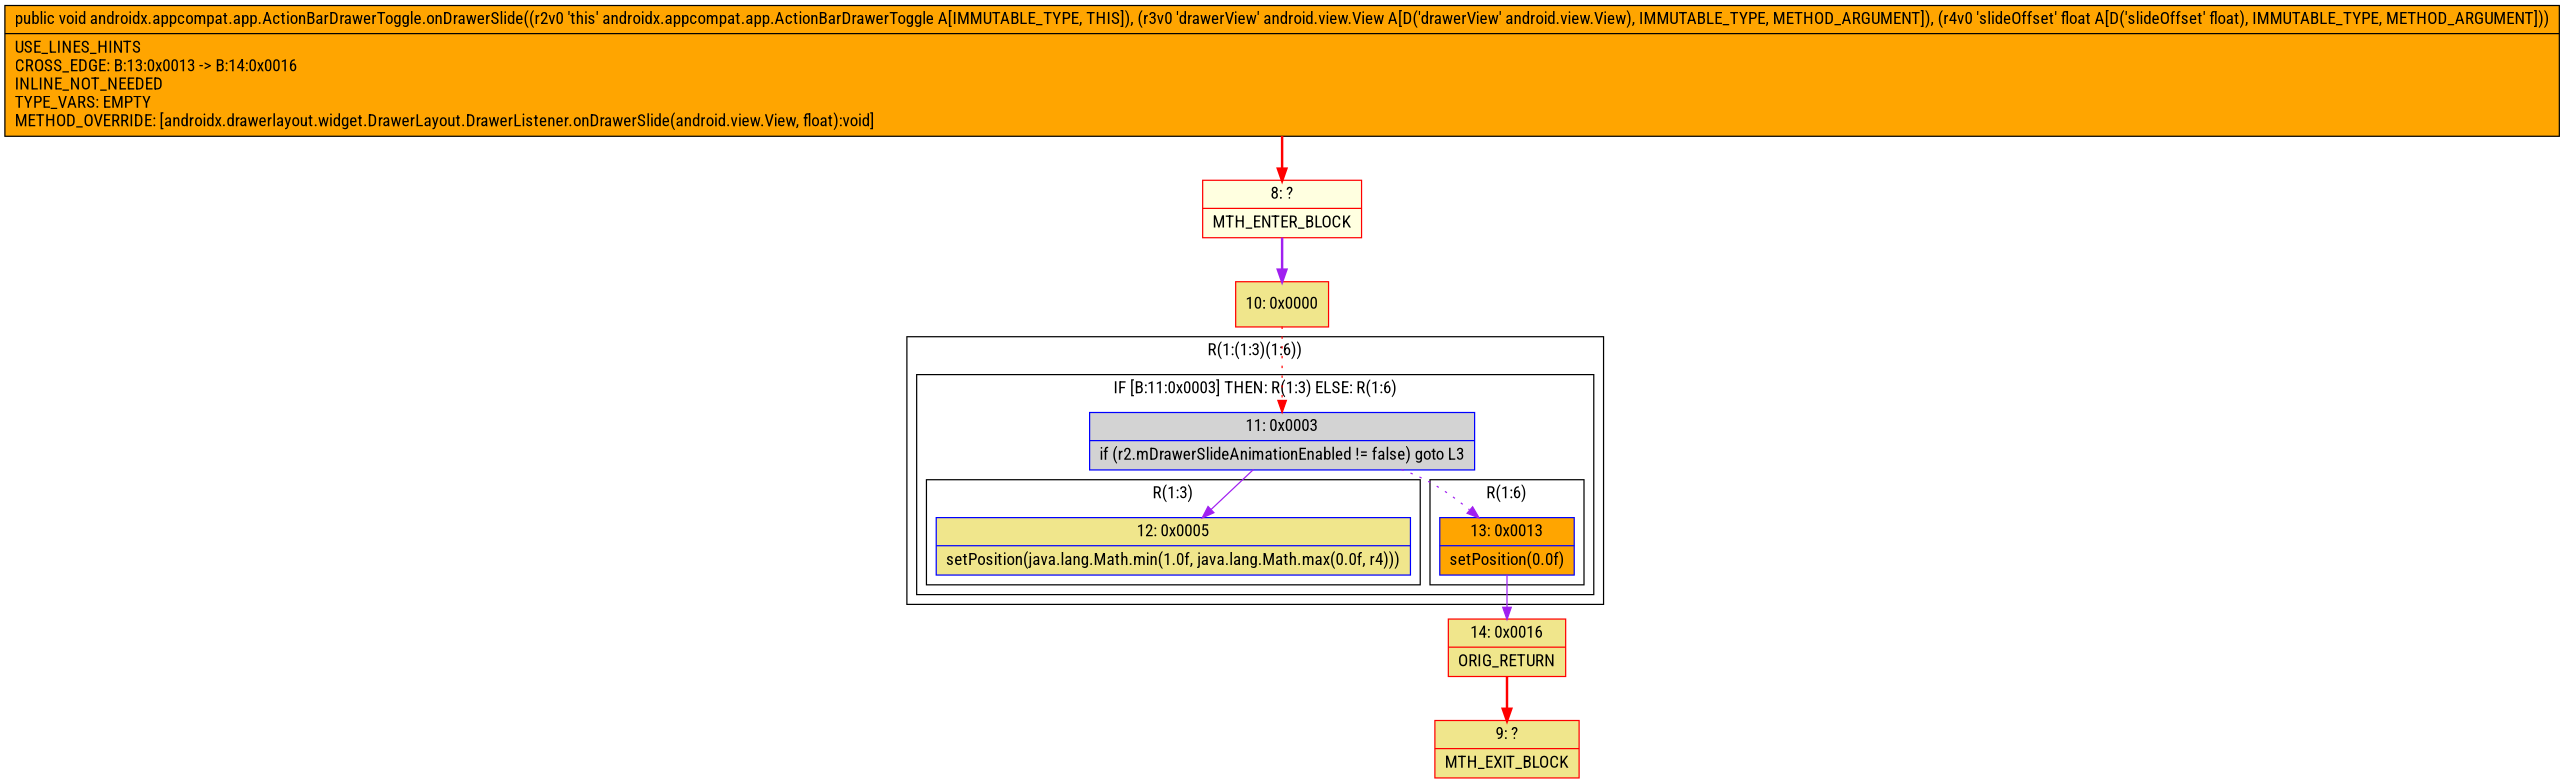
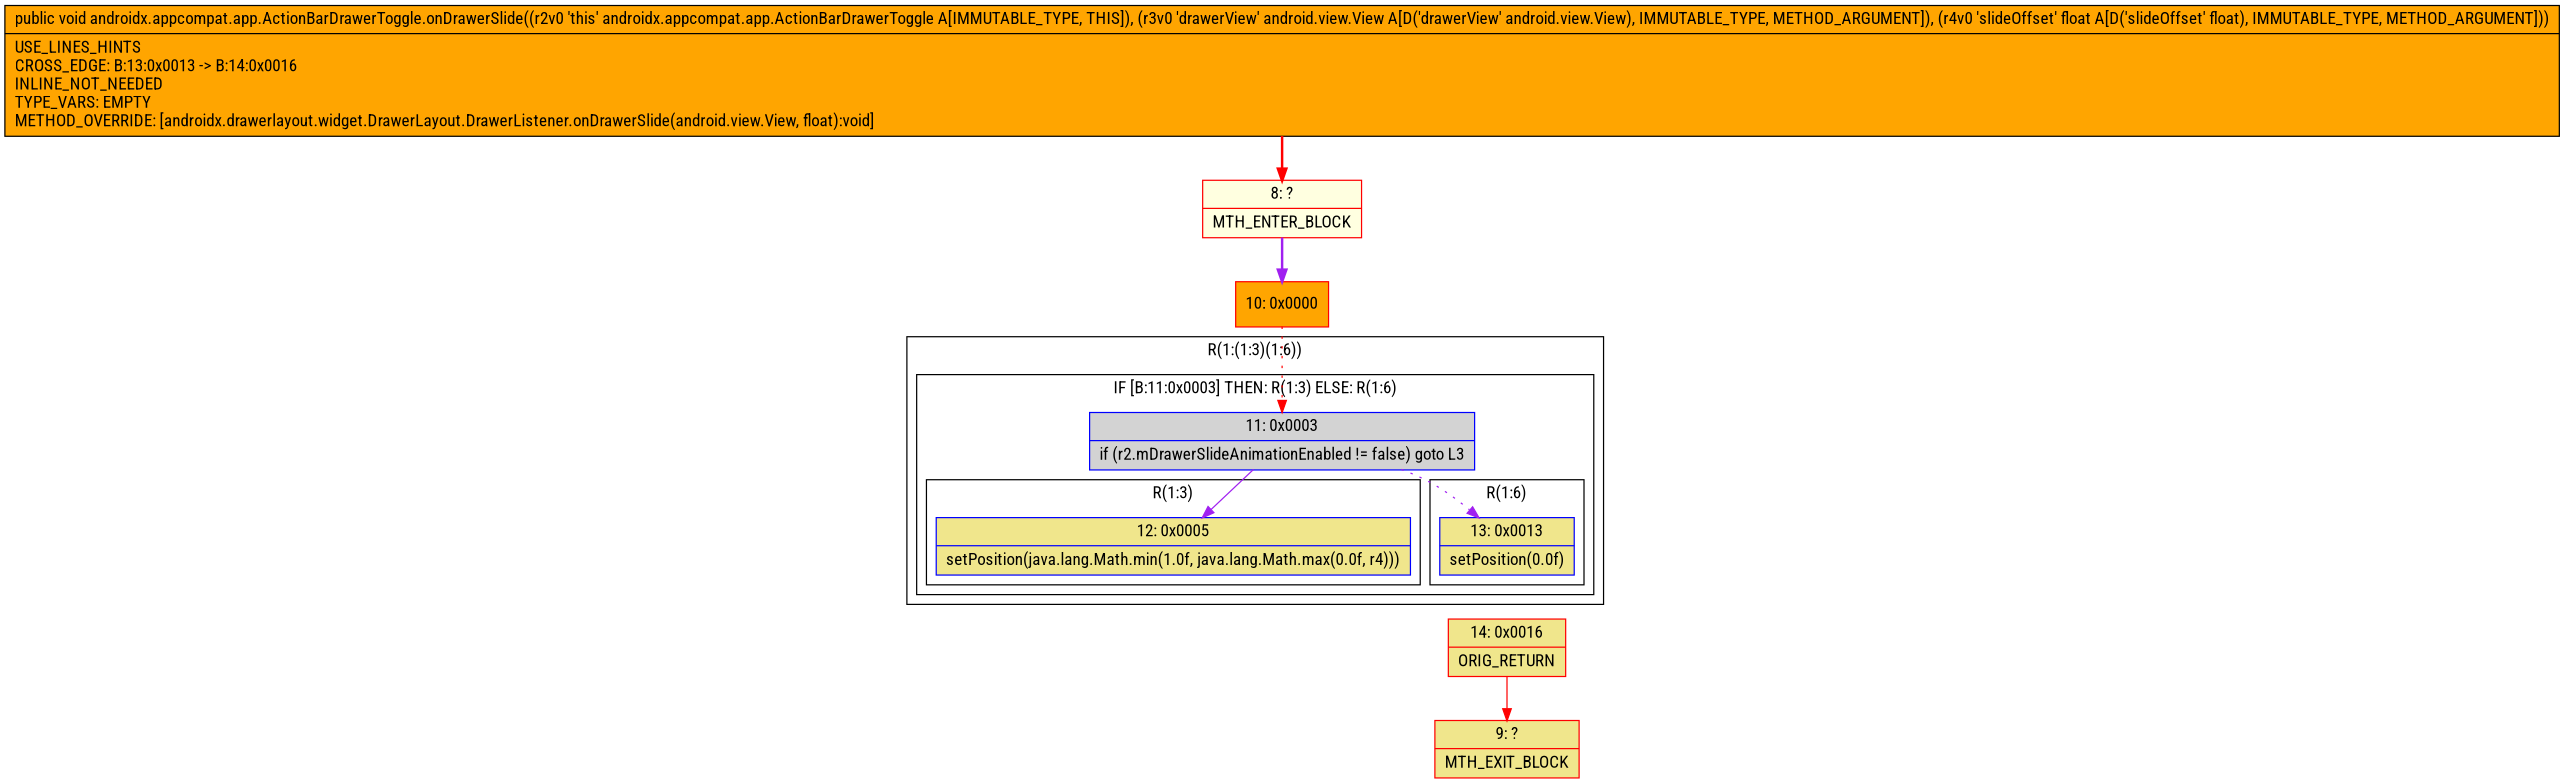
node "10: 0x0000": fillcolor khaki -> orange
node "13: 0x0013": fillcolor orange -> khaki
edge "13: 0x0013" -> "14: 0x0016": removed
edge "14: 0x0016" -> "9: ?": style bold -> solid
